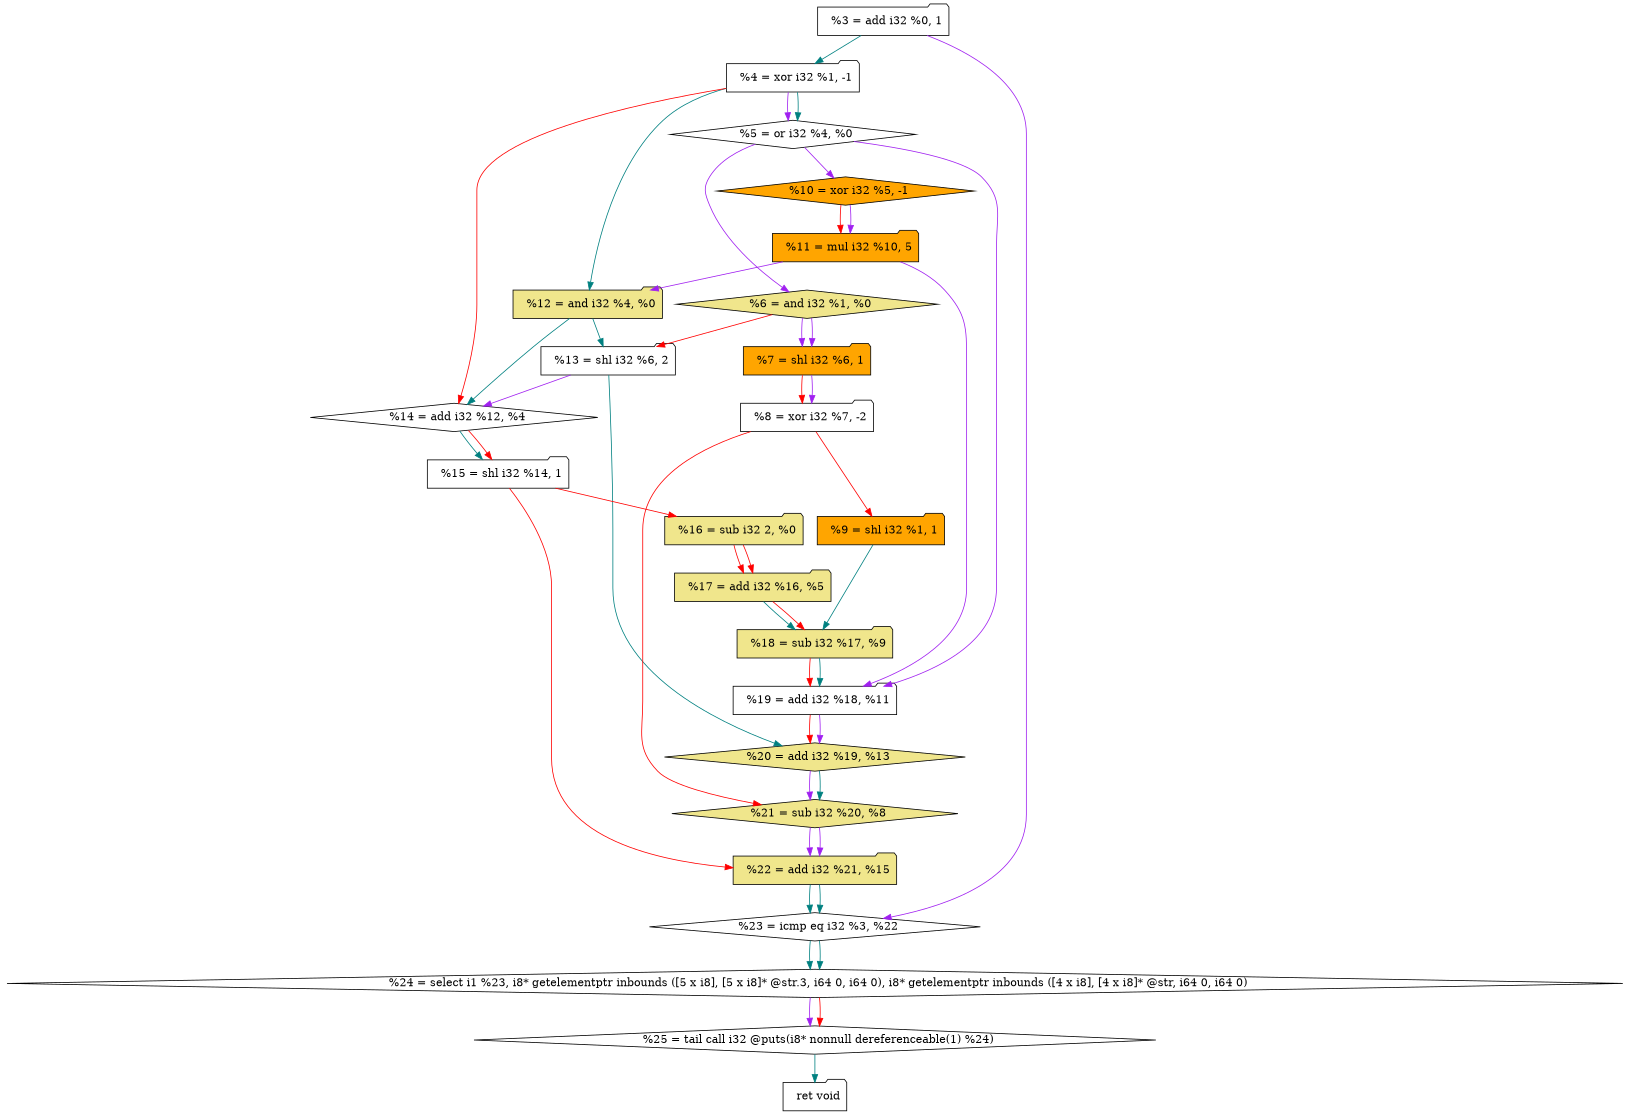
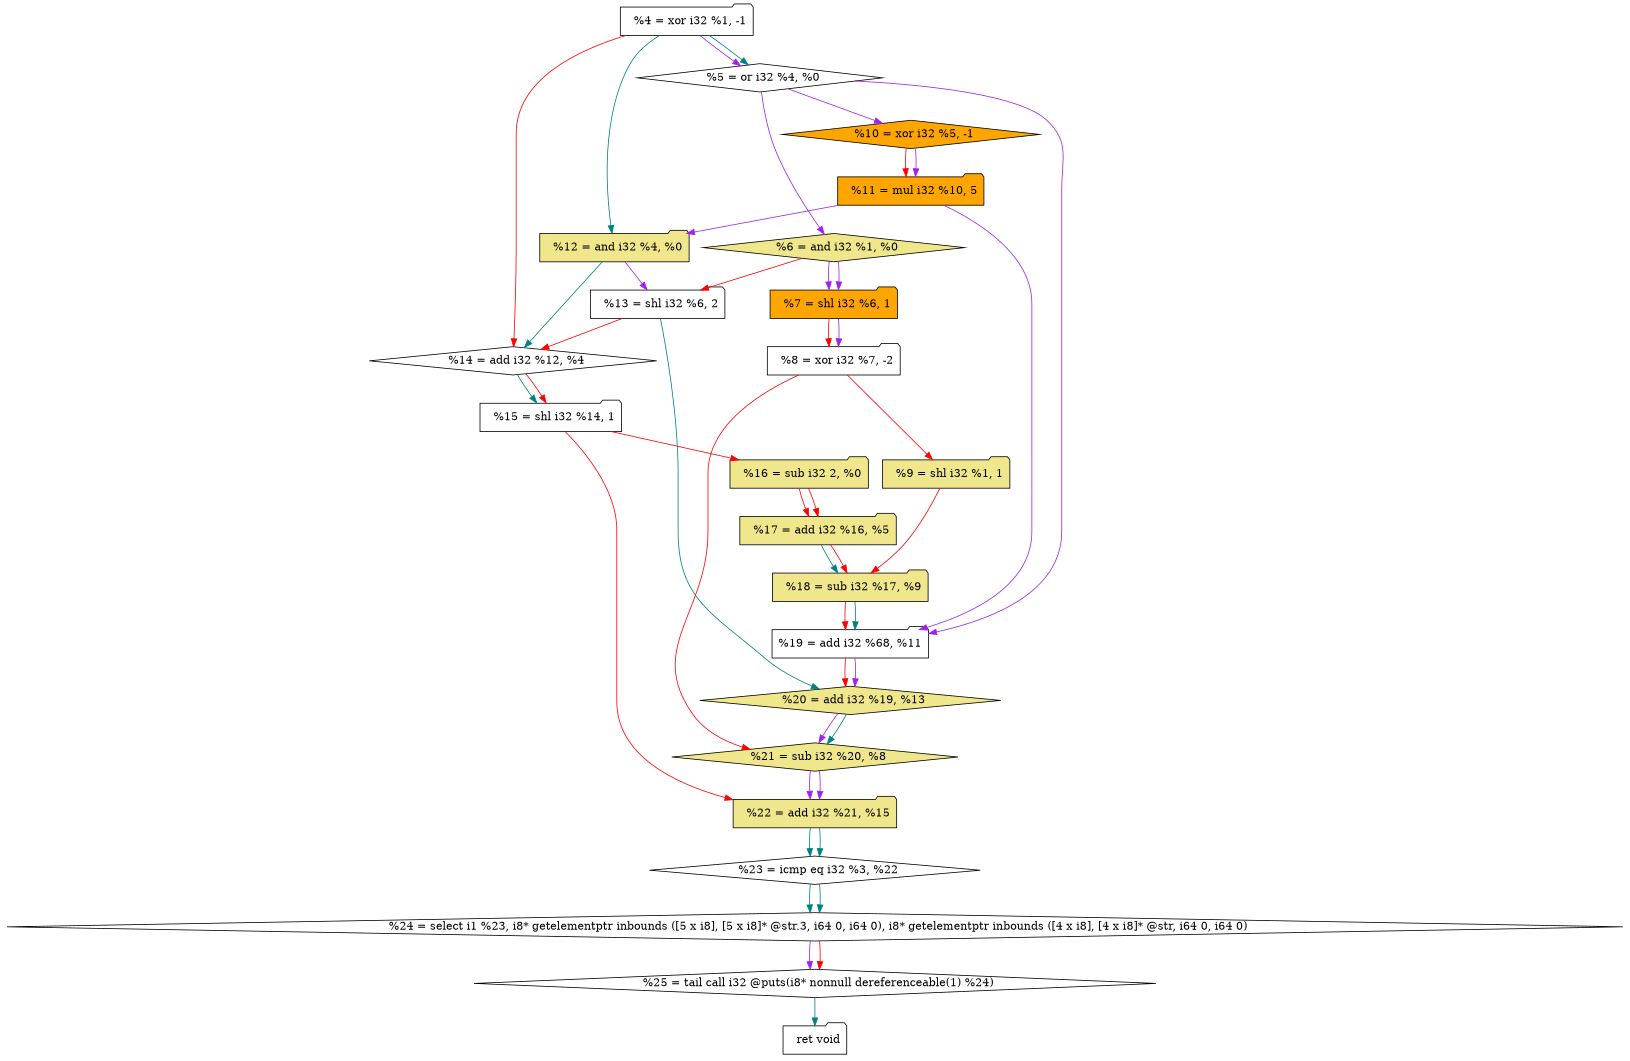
node "%3 = add i32 %0, 1": removed
edge "%12 = and i32 %4, %0" -> "%13 = shl i32 %6, 2": color teal -> purple
edge "%13 = shl i32 %6, 2" -> "%14 = add i32 %12, %4": color purple -> red
node "%9 = shl i32 %1, 1": fillcolor orange -> khaki
edge "%9 = shl i32 %1, 1" -> "%18 = sub i32 %17, %9": color teal -> red
node "%19 = add i32 %18, %11": label "%19 = add i32 %18, %11" -> "%19 = add i32 %68, %11"
